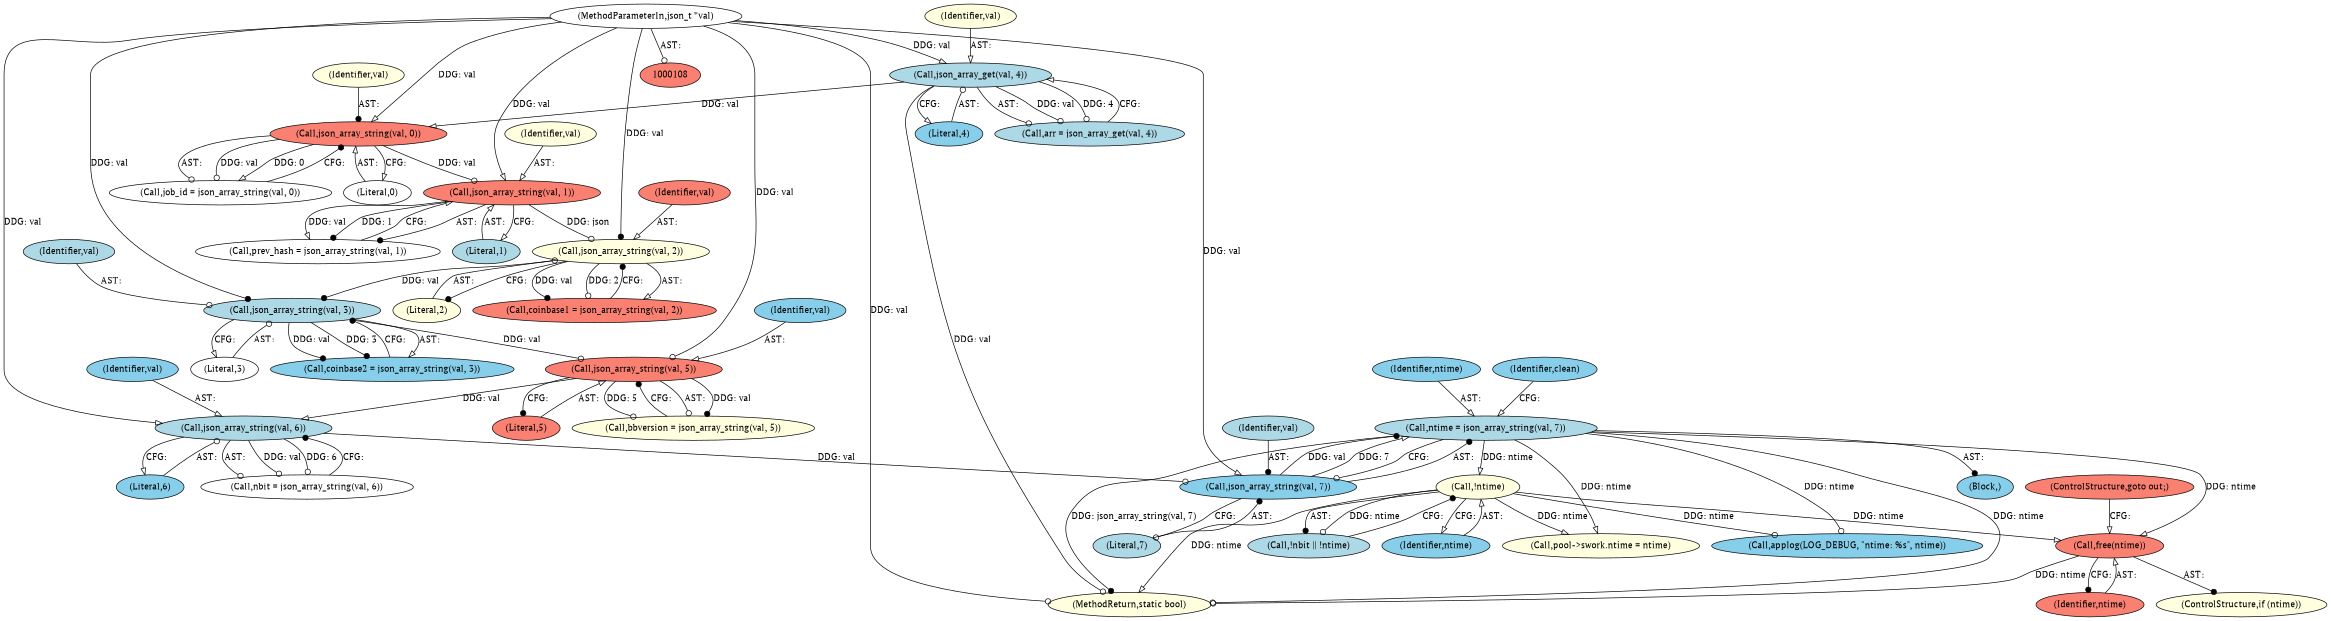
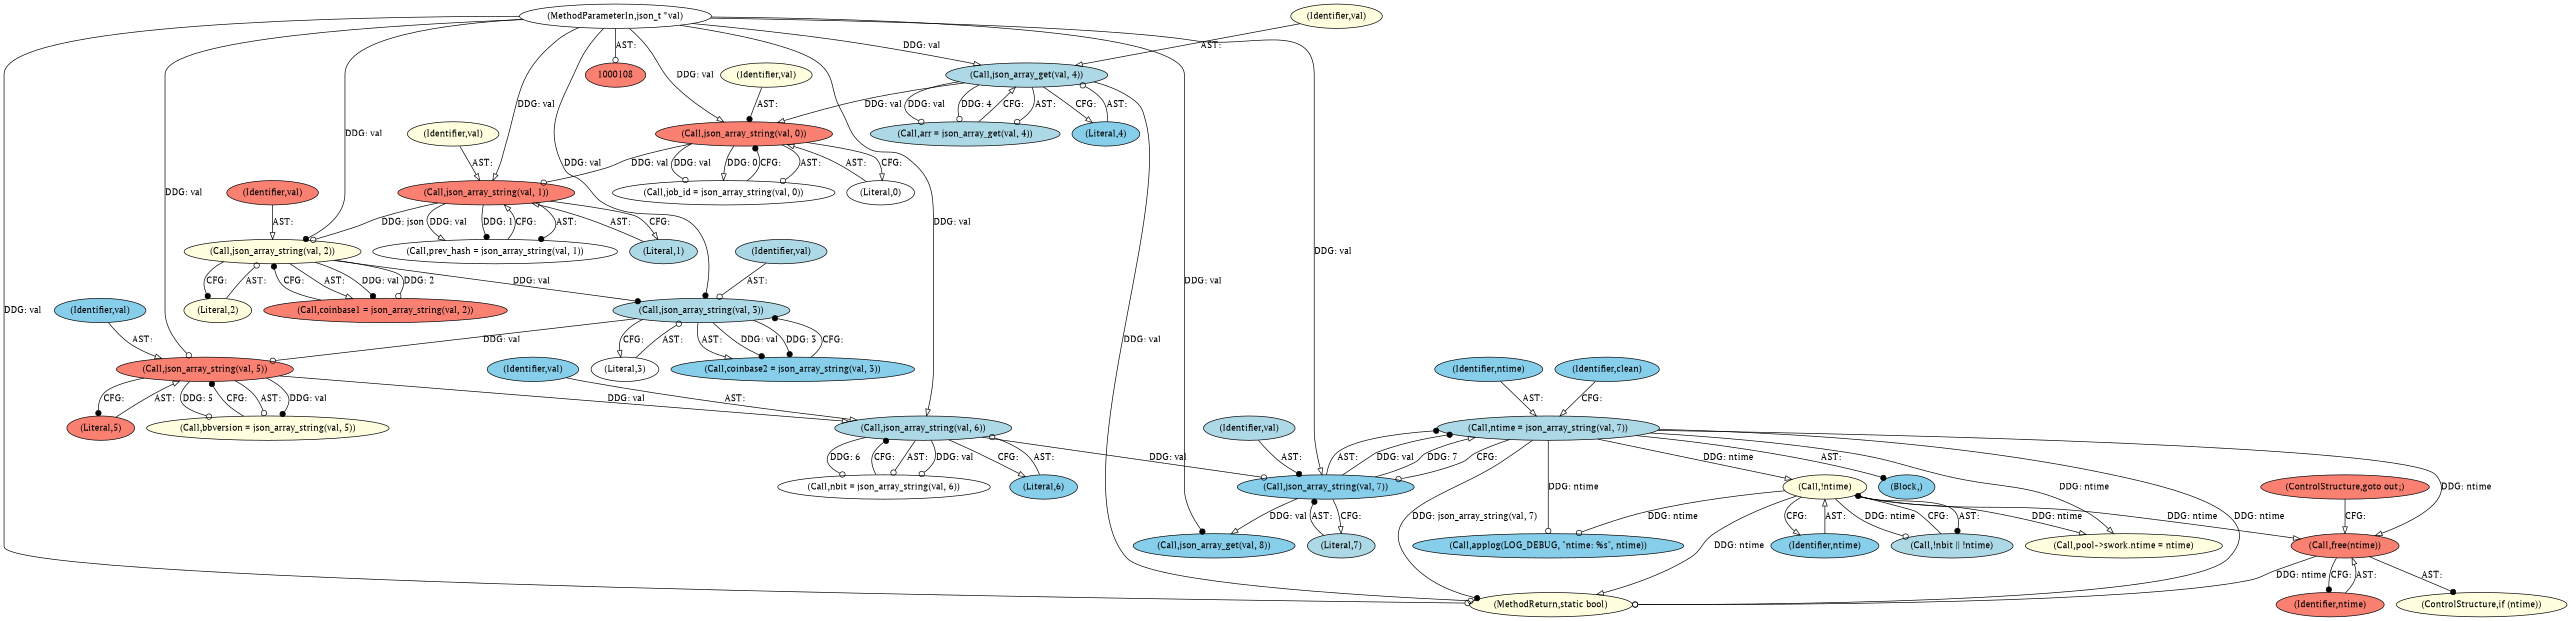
edge "(Call,json_array_string(val, 7))" -> "(Literal,7)": arrowhead odot -> onormal
node "(Call,json_array_get(val, 8))": added
